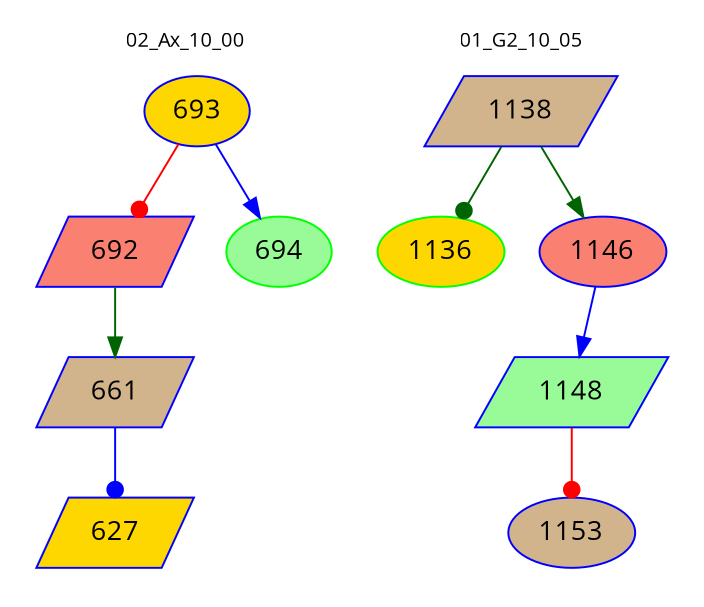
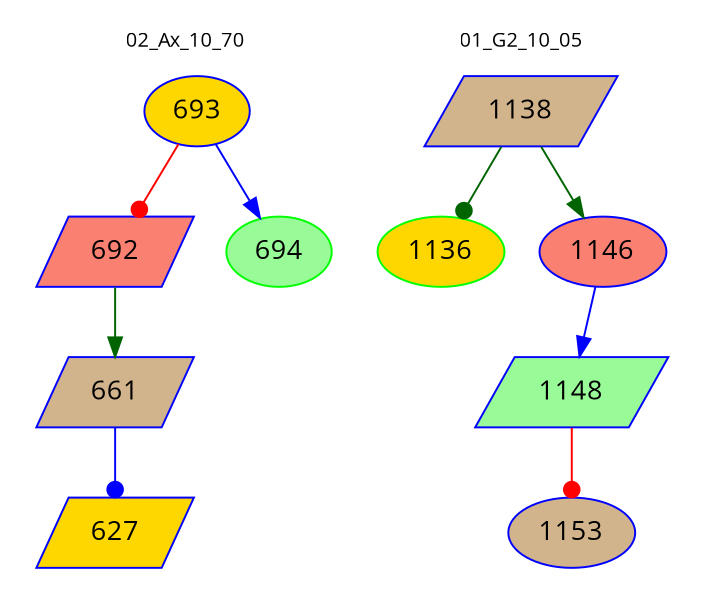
cluster "02_Ax_10_00": label "02_Ax_10_00" -> "02_Ax_10_70"
